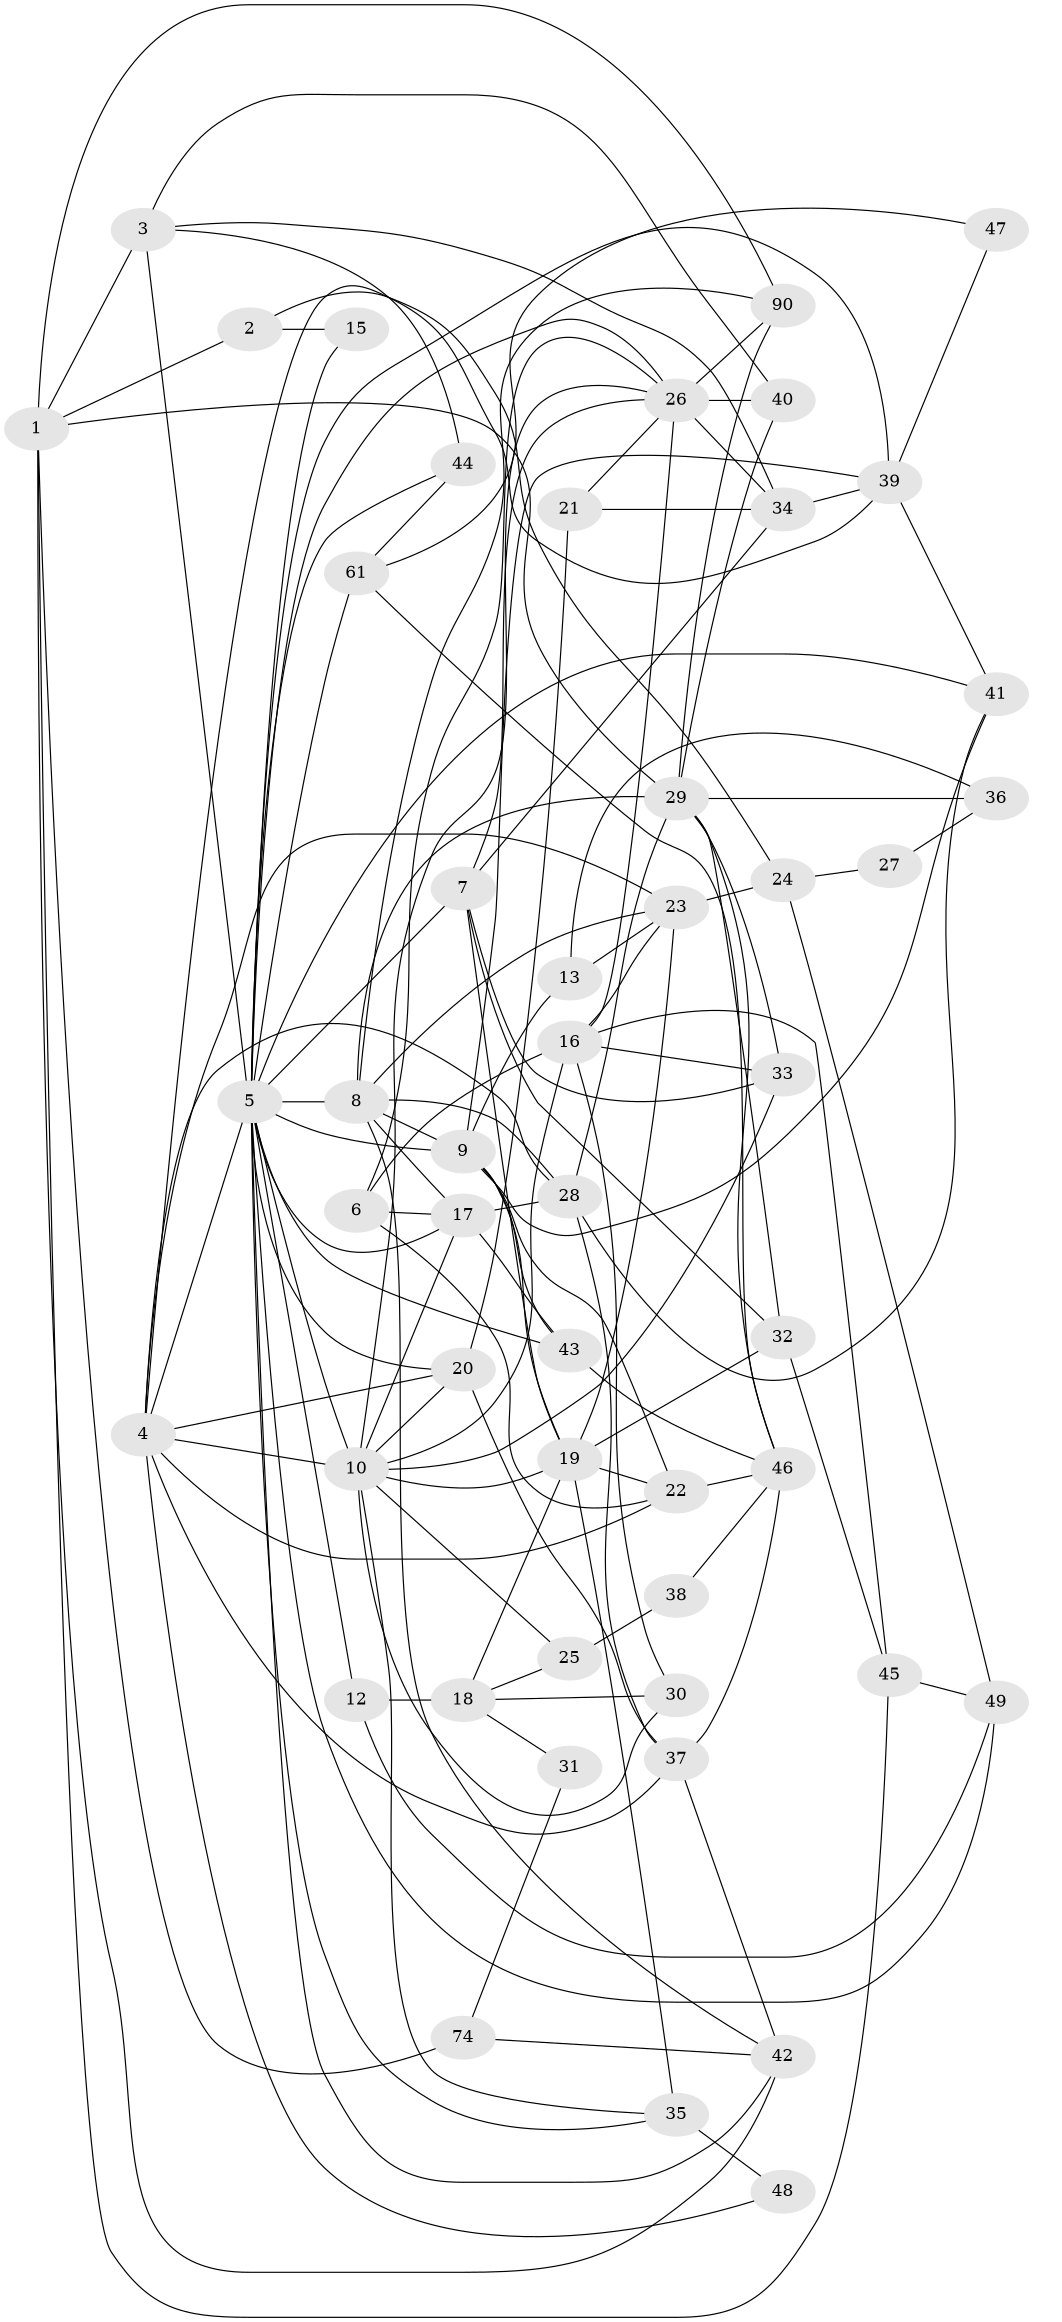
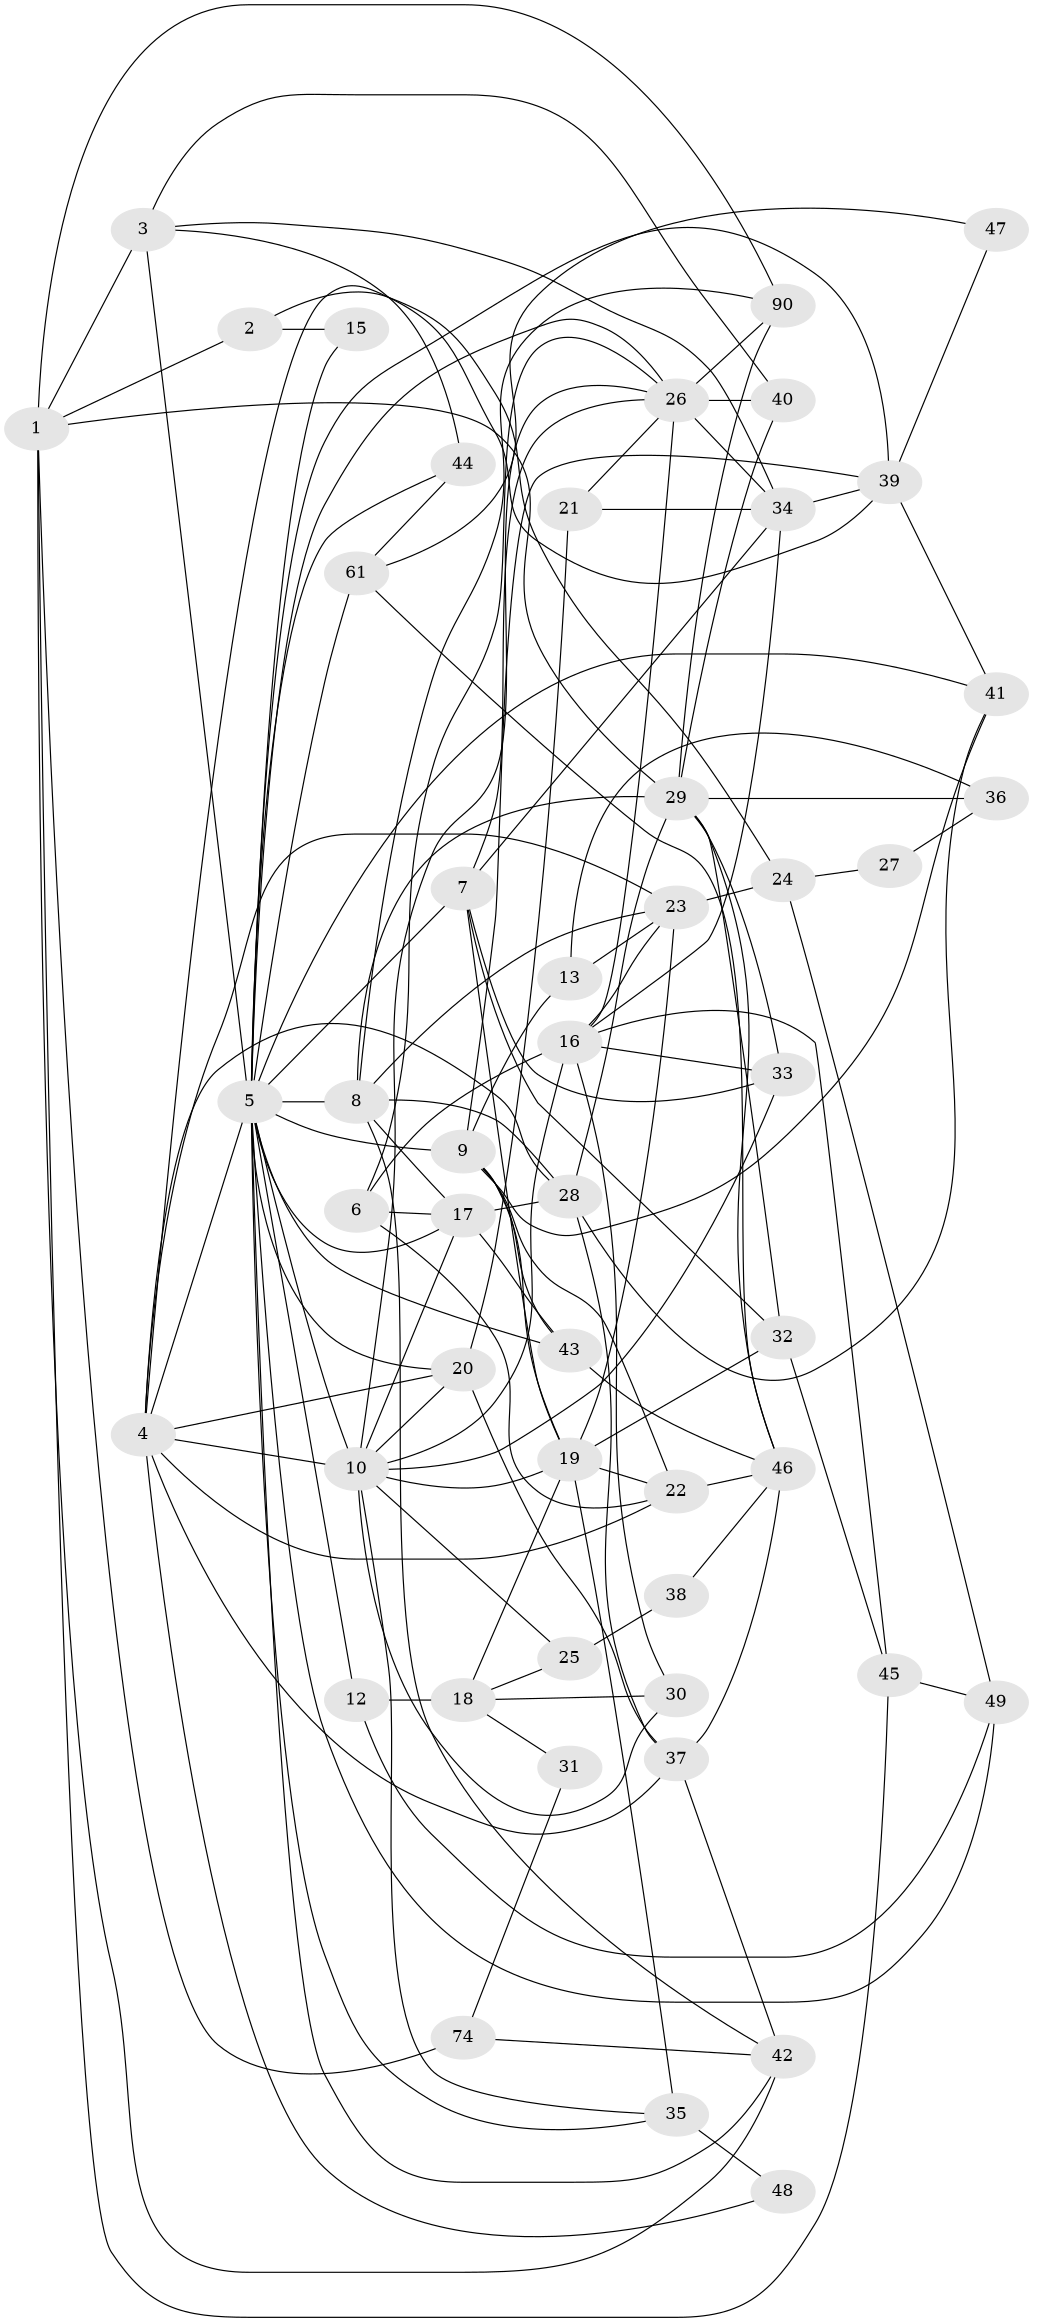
edge "34" -- "16": added
edge "8" -- "9": removed
